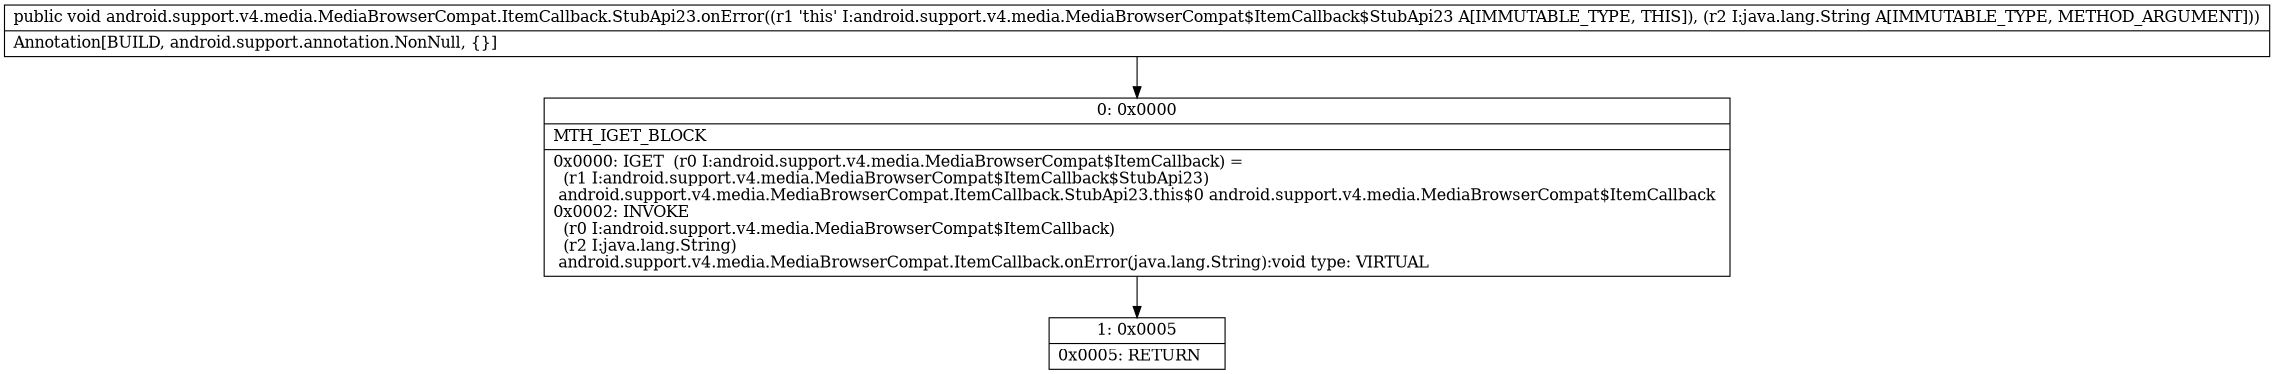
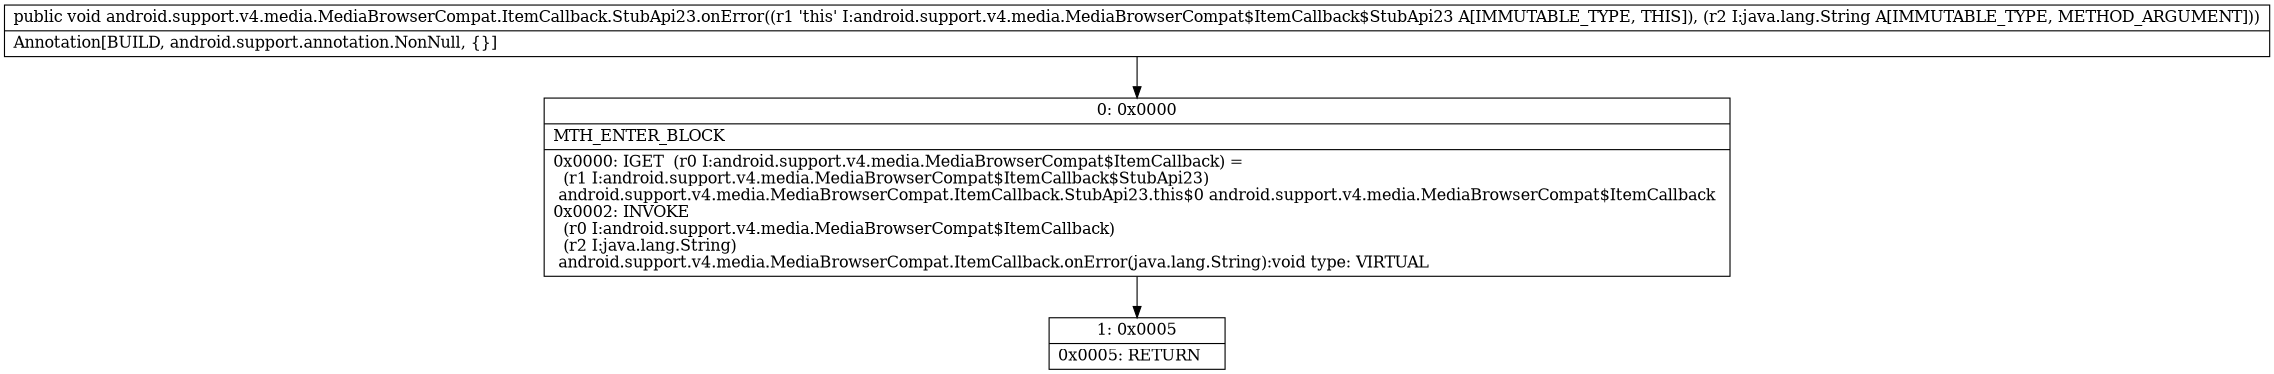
node "0: 0x0000": text "MTH_IGET_BLOCK" -> "MTH_ENTER_BLOCK"
